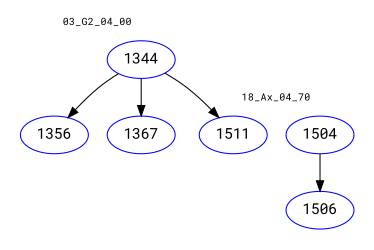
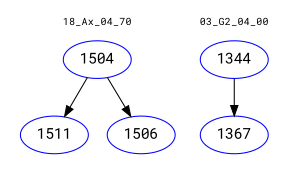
edge "1344" -> "1511": now "1504" -> "1511"
node "1356": removed
